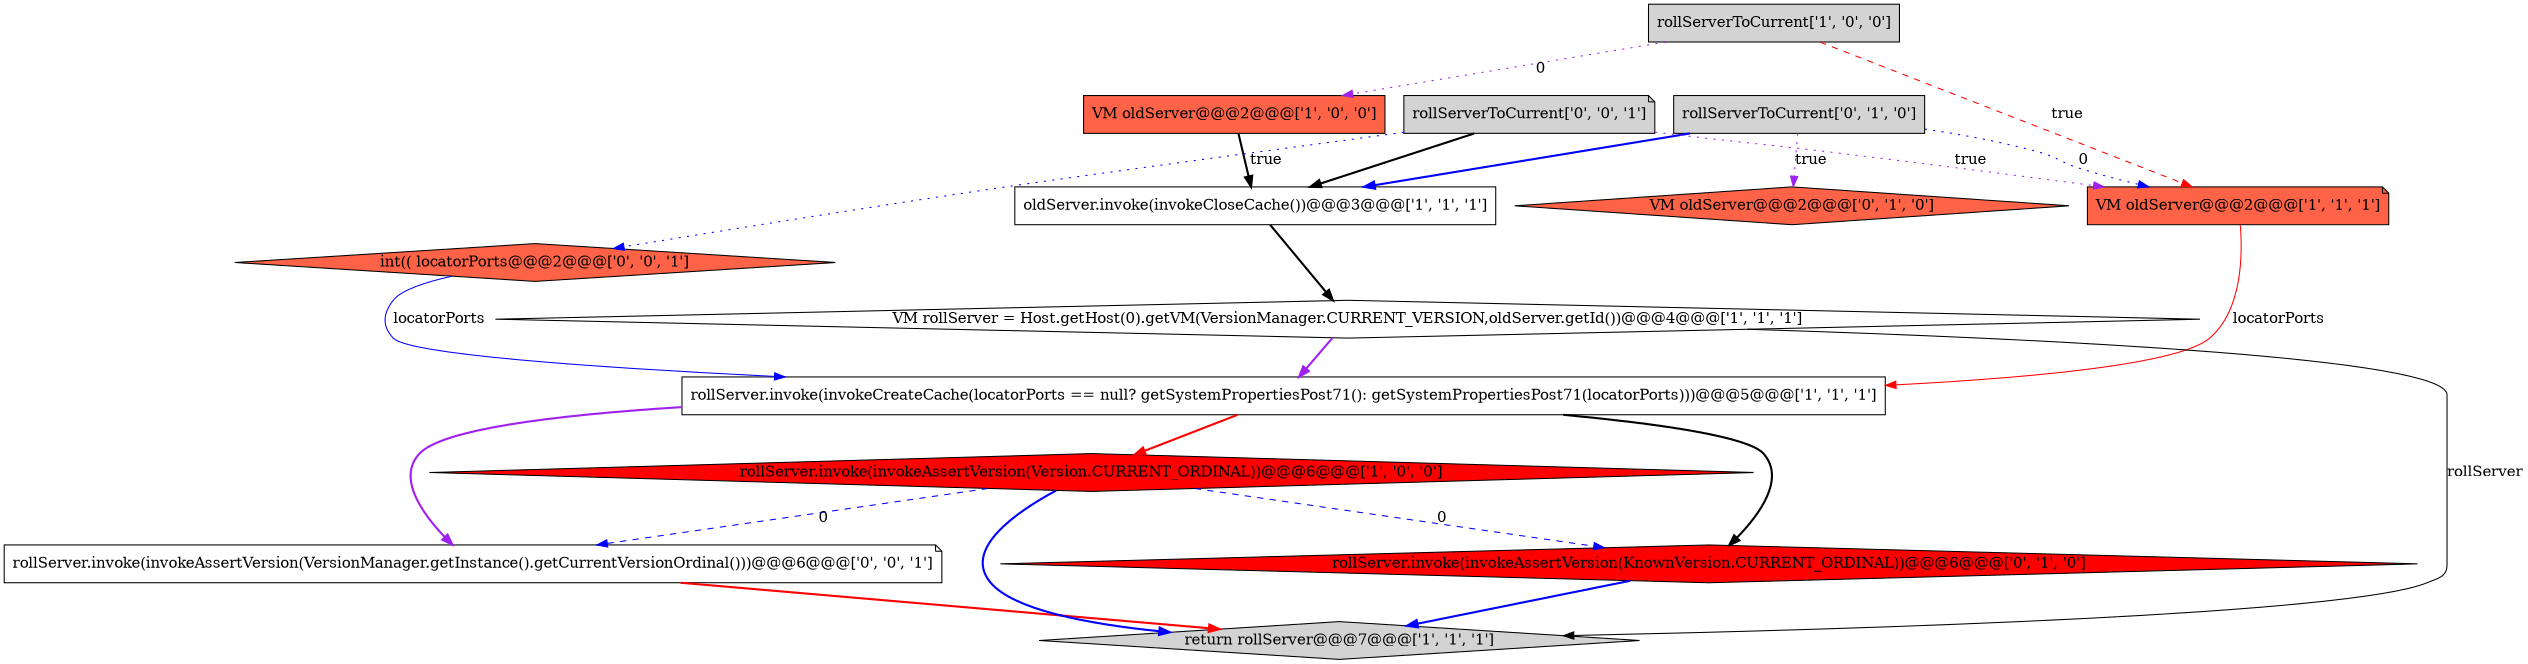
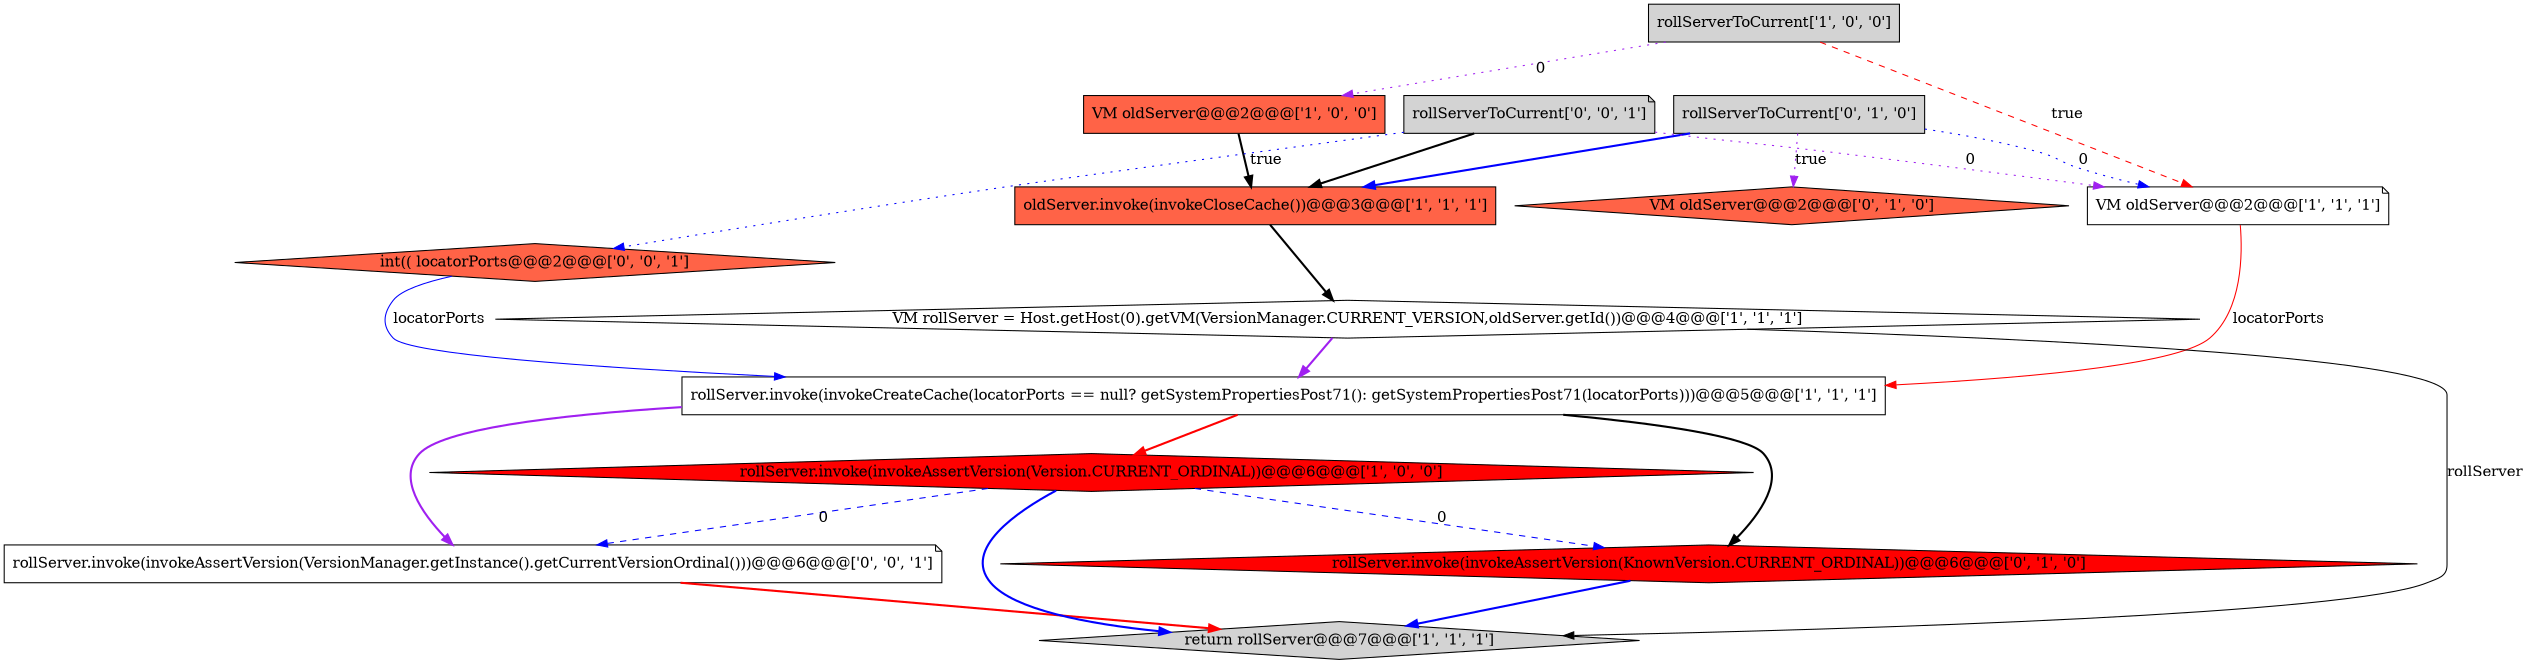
edge "rollServerToCurrent['0', '0', '1']" -> "VM oldServer@@@2@@@['1', '1', '1']": label "true" -> "0"
node "oldServer.invoke(invokeCloseCache())@@@3@@@['1', '1', '1']": fillcolor white -> tomato
node "VM oldServer@@@2@@@['1', '1', '1']": fillcolor tomato -> white
